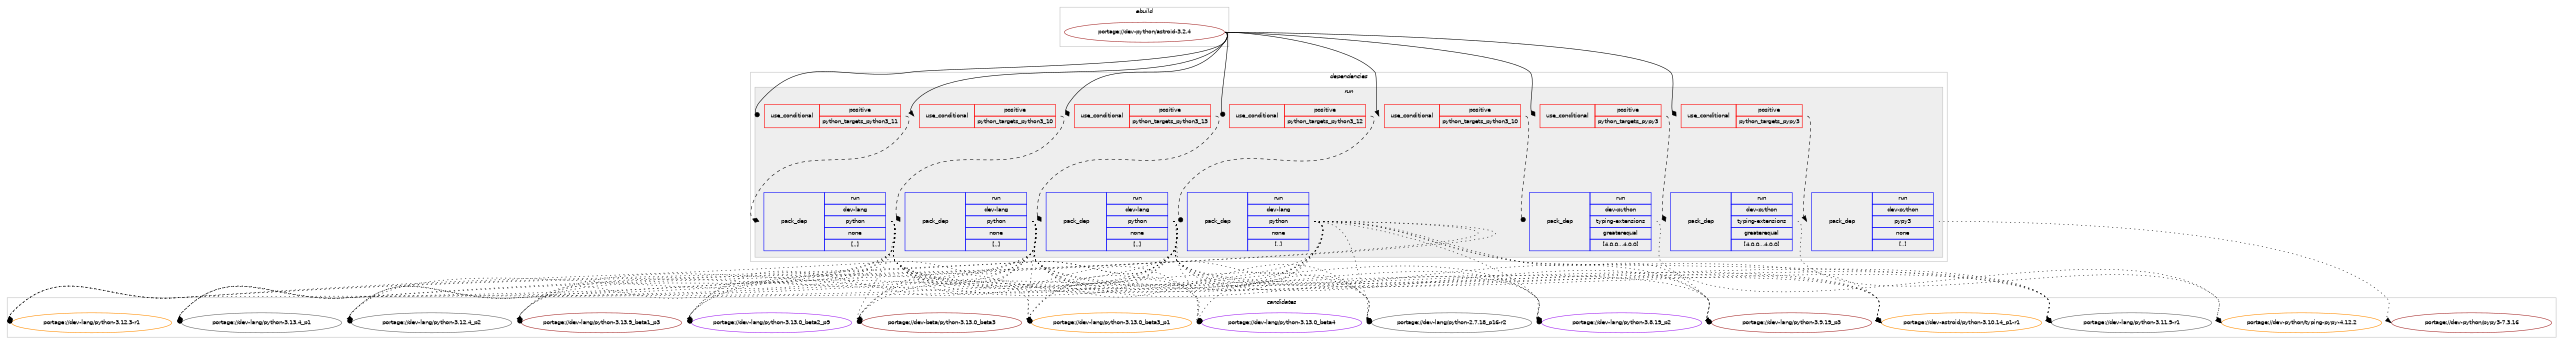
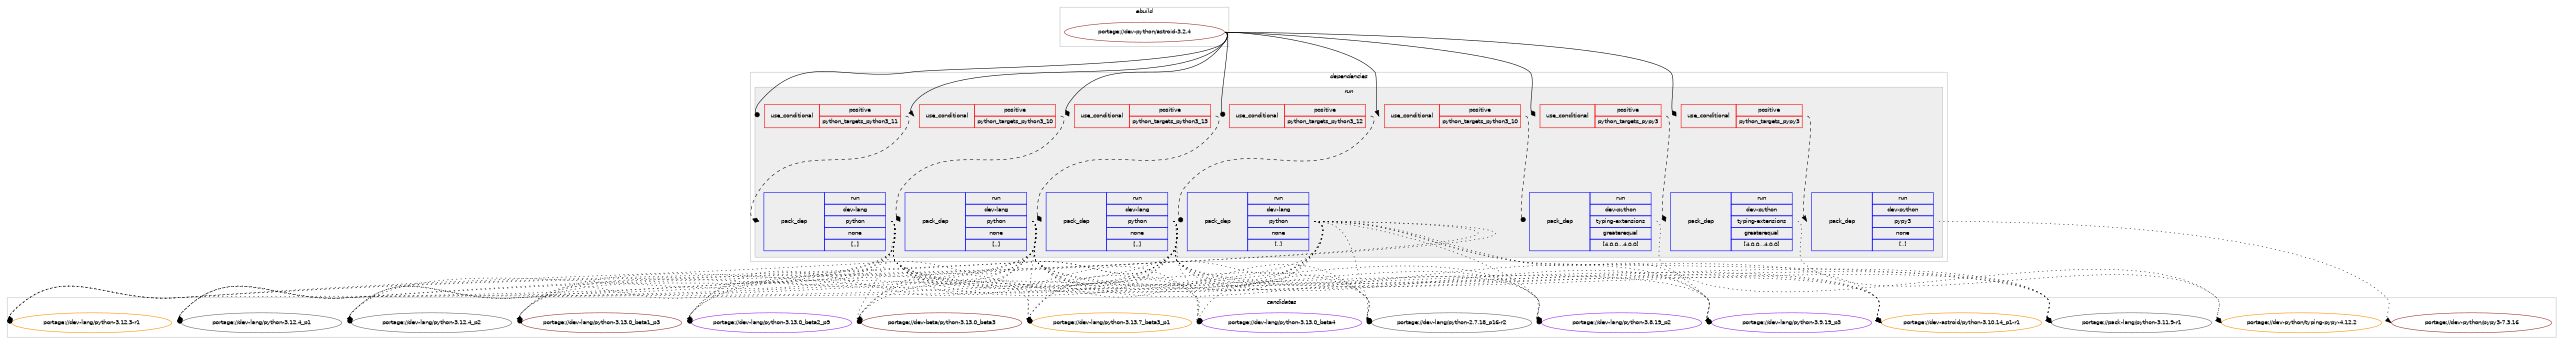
node "portage://dev-lang/python-3.13.4_p1": label "portage://dev-lang/python-3.13.4_p1" -> "portage://dev-lang/python-3.12.4_p1"
node "portage://dev-lang/python-3.13.9_beta1_p3": label "portage://dev-lang/python-3.13.9_beta1_p3" -> "portage://dev-lang/python-3.13.0_beta1_p3"
node "portage://dev-lang/python-3.13.0_beta3_p1": label "portage://dev-lang/python-3.13.0_beta3_p1" -> "portage://dev-lang/python-3.13.7_beta3_p1"
node "portage://dev-lang/python-3.9.19_p3": color brown -> purple
node "portage://dev-lang/python-3.11.9-r1": label "portage://dev-lang/python-3.11.9-r1" -> "portage://pack-lang/python-3.11.9-r1"
